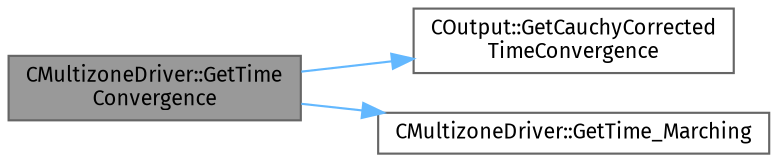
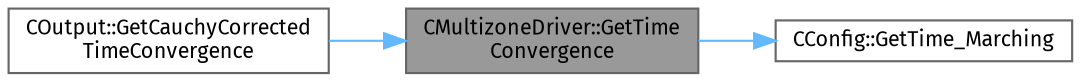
edge "CMultizoneDriver::GetTime Convergence" -> "COutput::GetCauchyCorrected TimeConvergence": reversed
node "CMultizoneDriver::GetTime_Marching": label "CMultizoneDriver::GetTime_Marching" -> "CConfig::GetTime_Marching"
